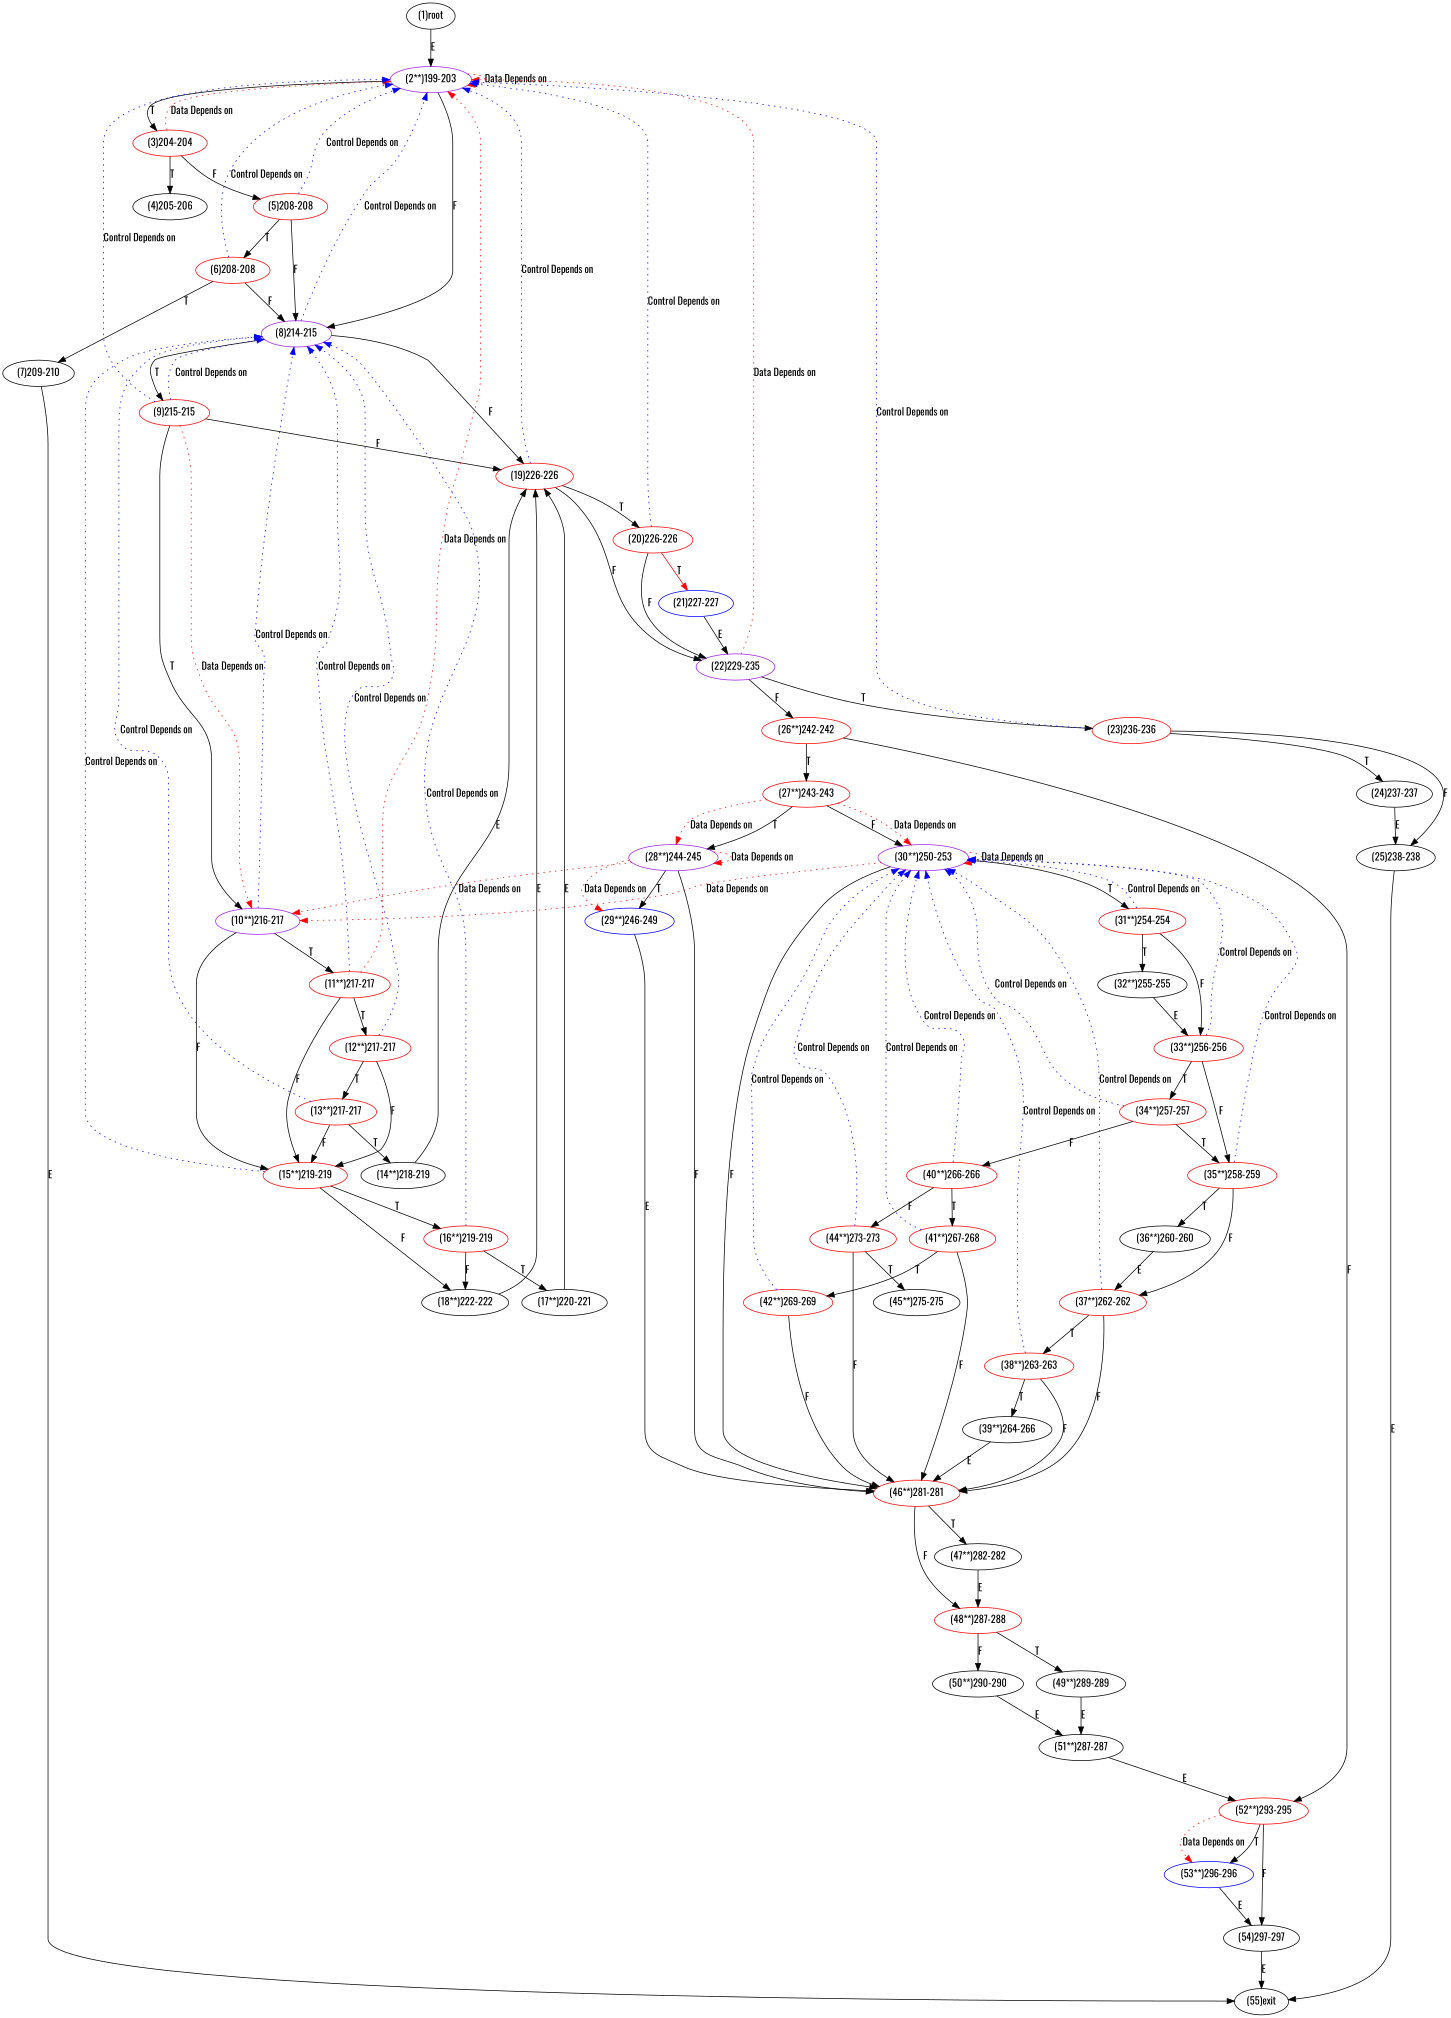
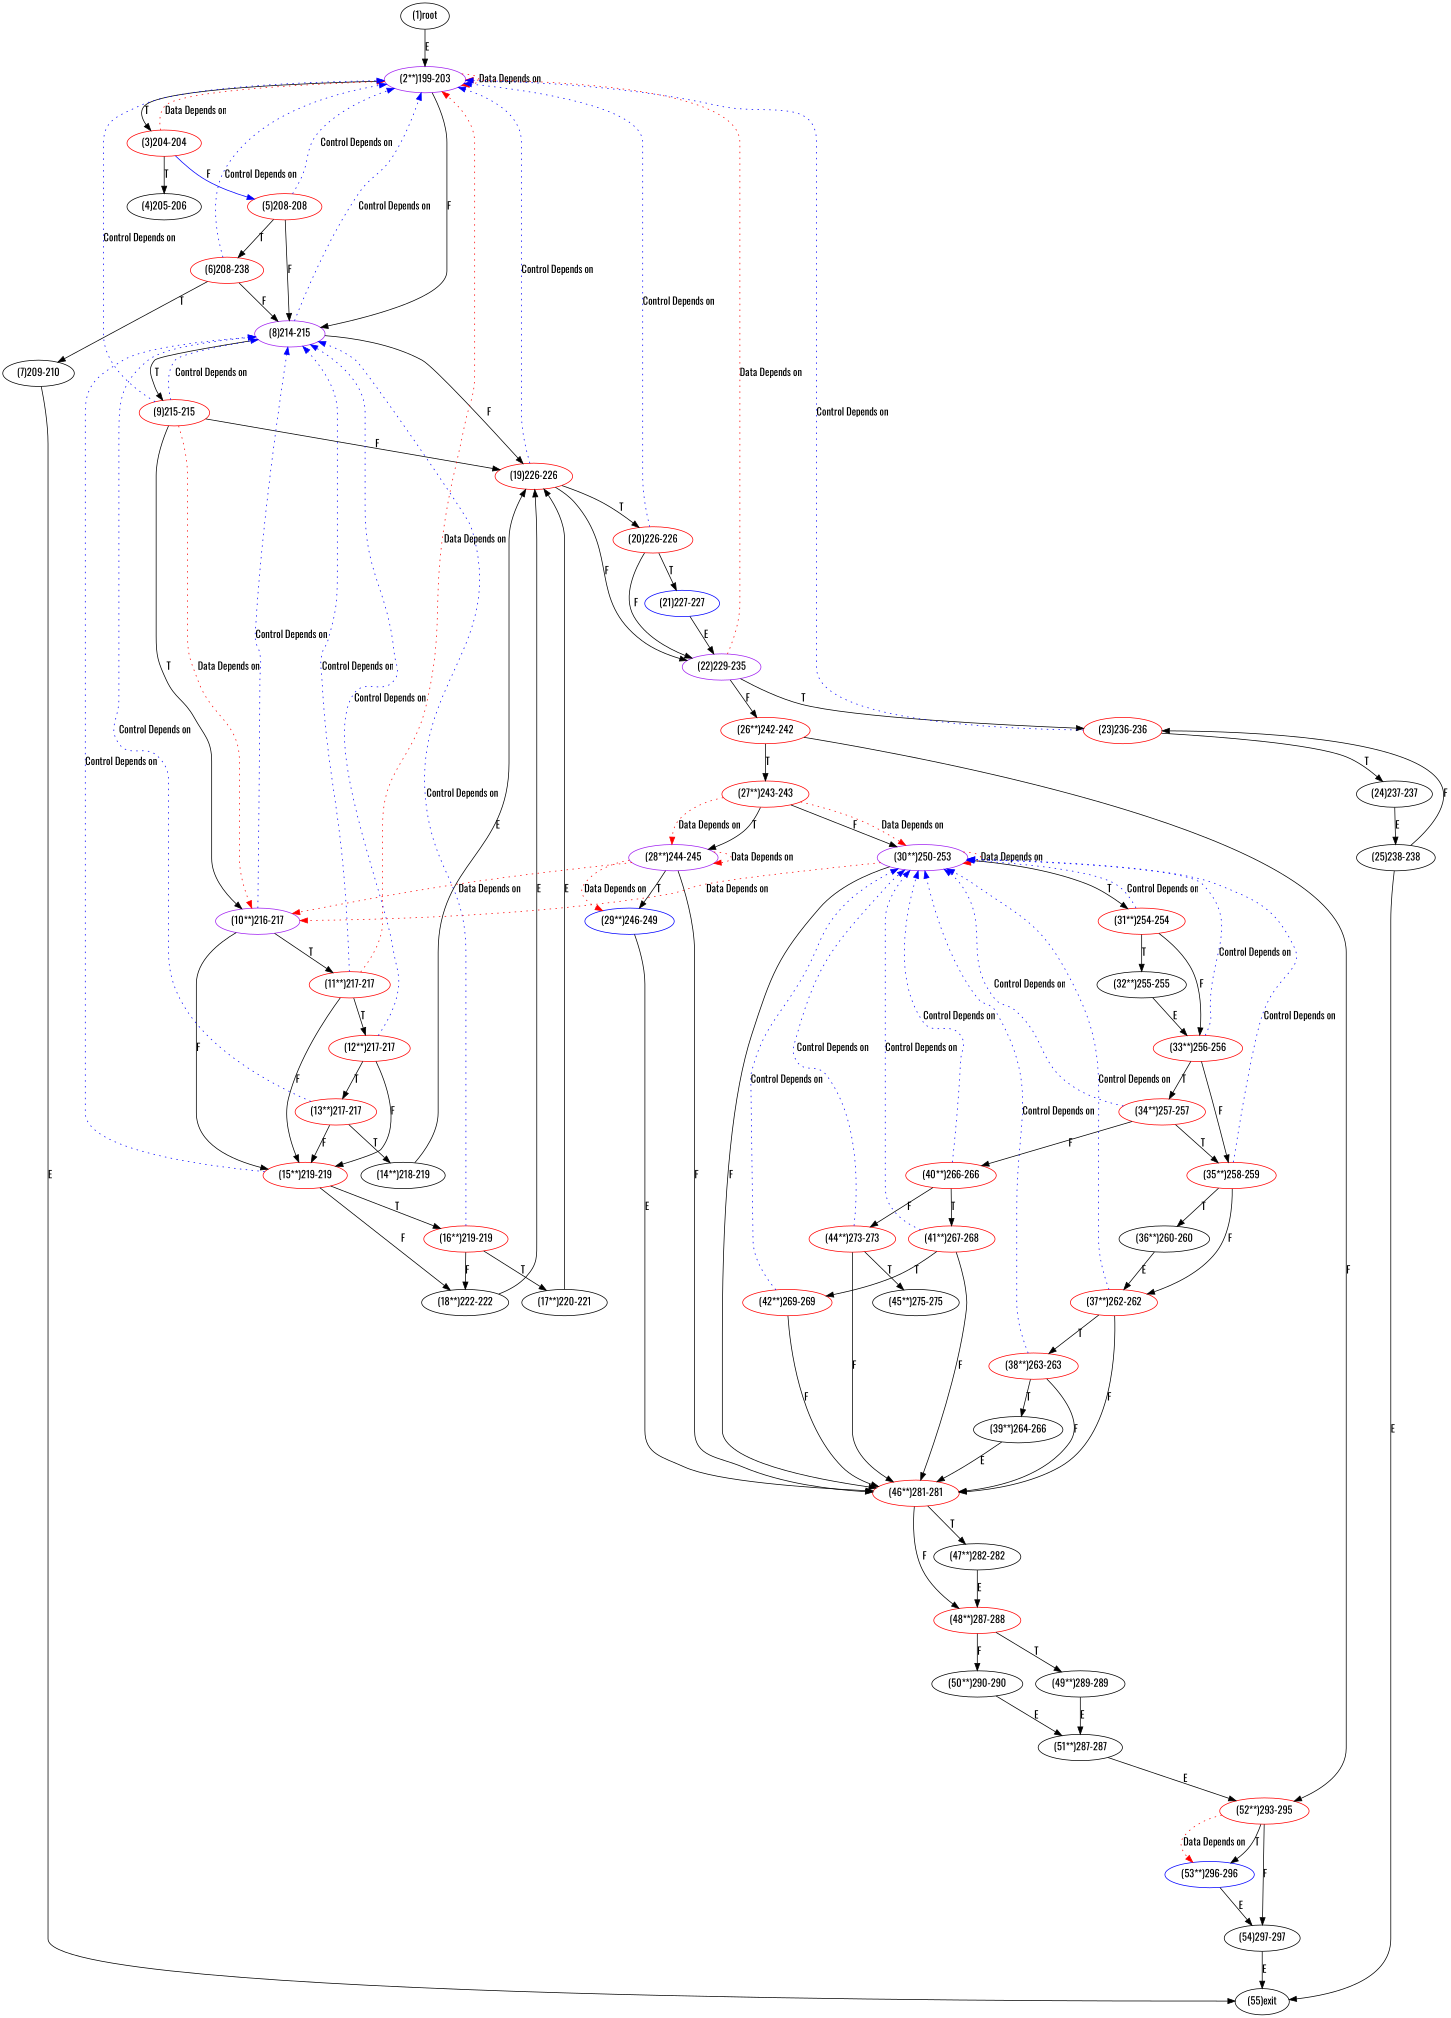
edge "(3)204-204" -> "(5)208-208": color black -> blue
node "(6)208-208": label "(6)208-208" -> "(6)208-238"
edge "(20)226-226" -> "(21)227-227": color red -> black
edge "(23)236-236" -> "(25)238-238": reversed
